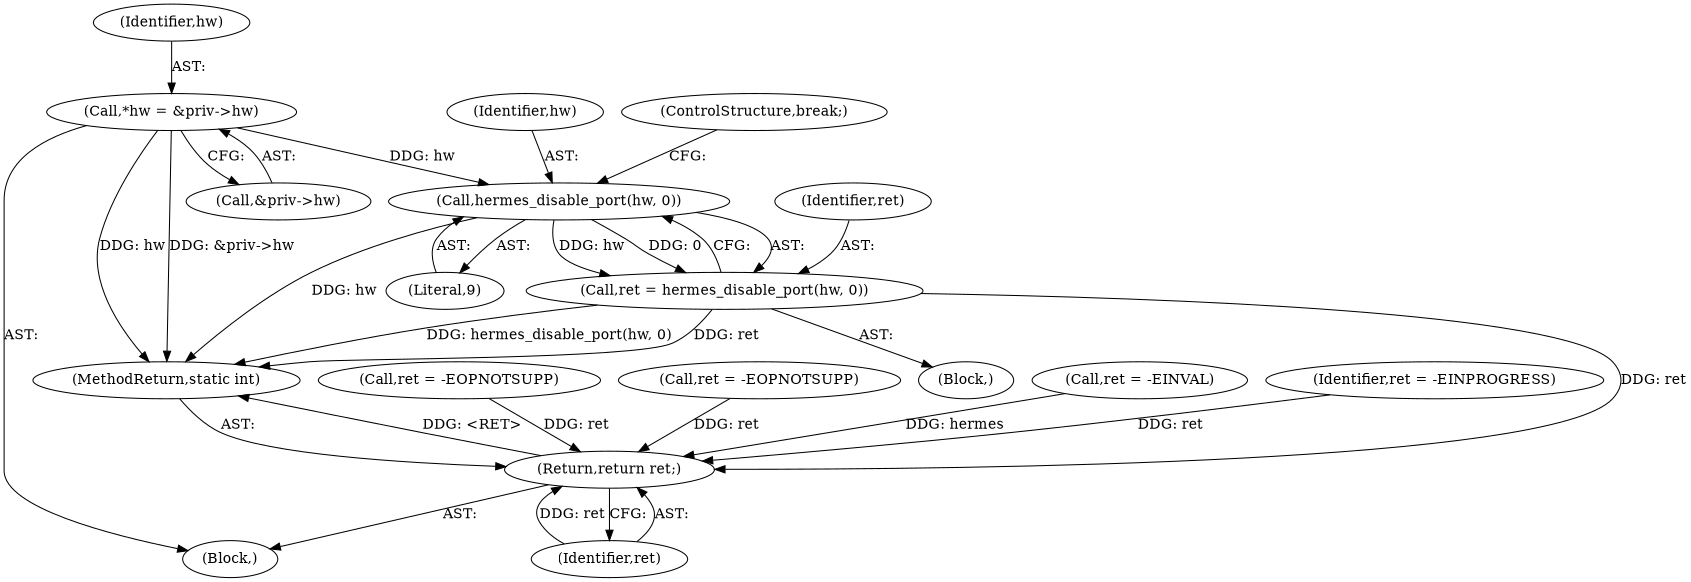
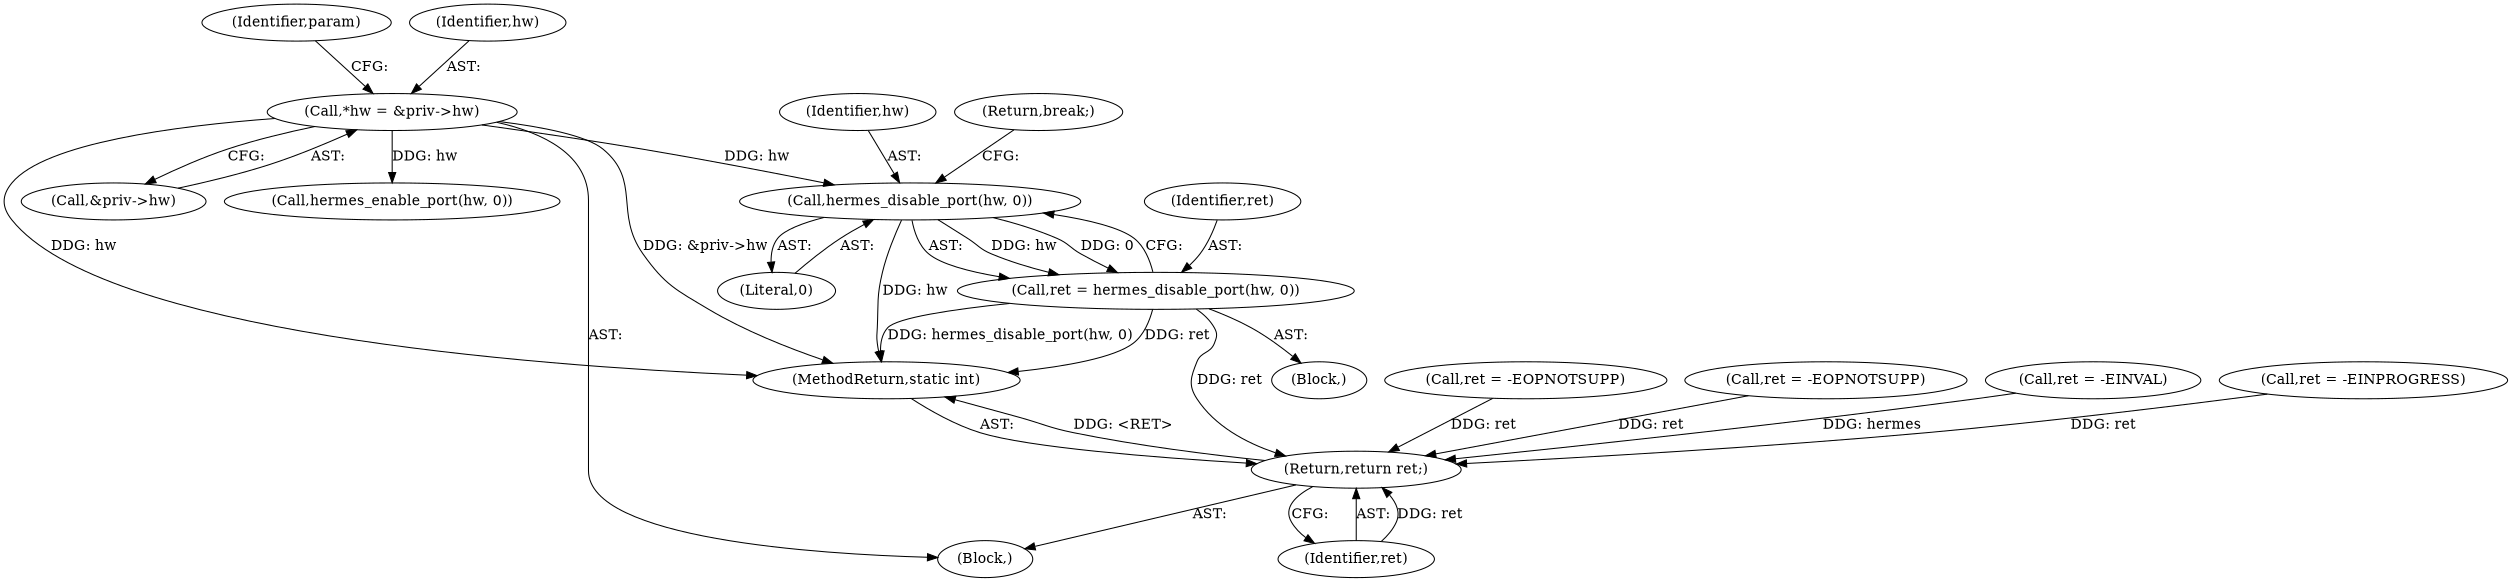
node "(Identifier,param)": added
node "(ControlStructure,break;)": label "(ControlStructure,break;)" -> "(Return,break;)"
node "(Call,hermes_enable_port(hw, 0))": added
node "(Literal,9)": label "(Literal,9)" -> "(Literal,0)"
node "(Identifier,ret = -EINPROGRESS)": label "(Identifier,ret = -EINPROGRESS)" -> "(Call,ret = -EINPROGRESS)"
